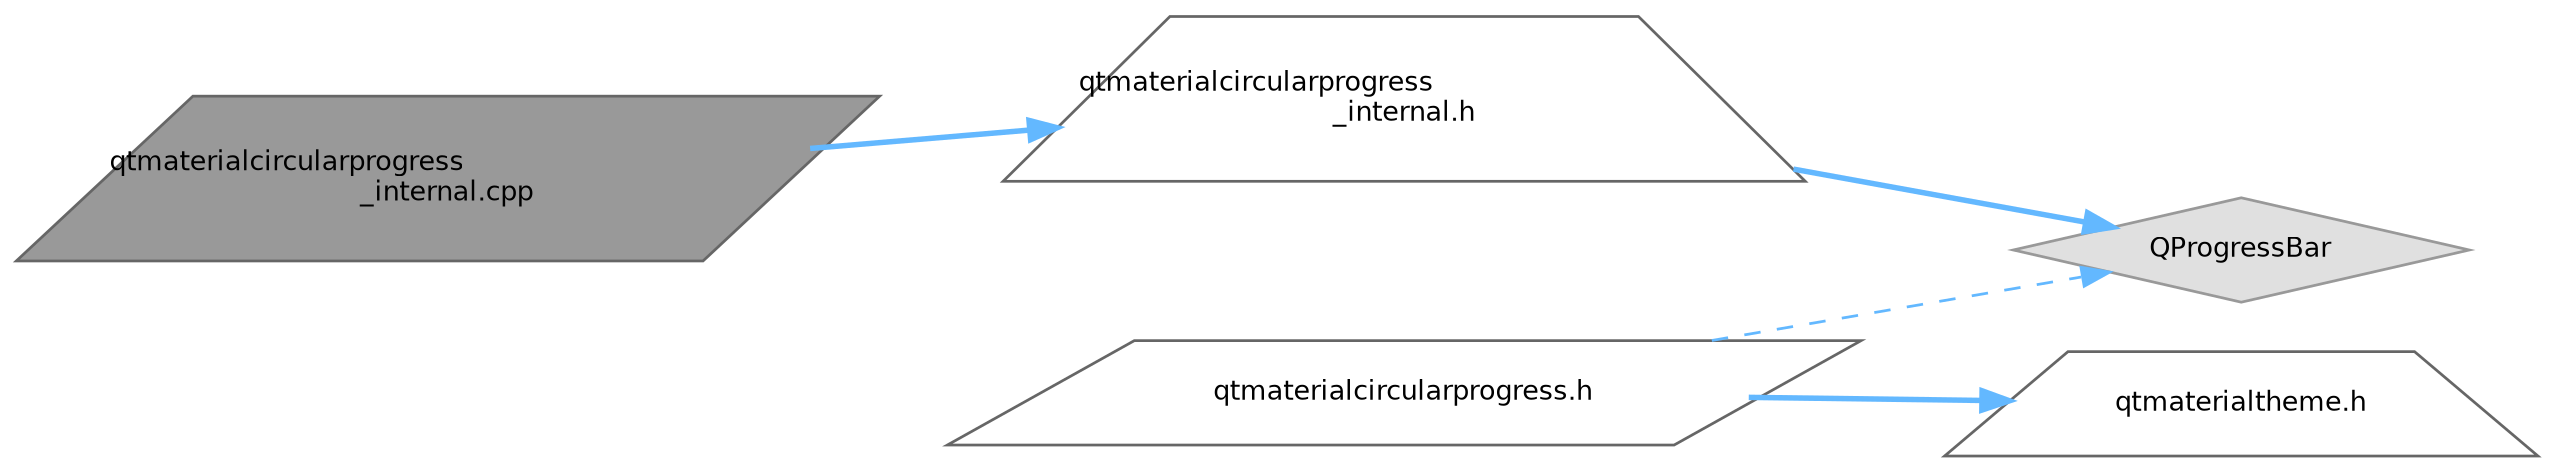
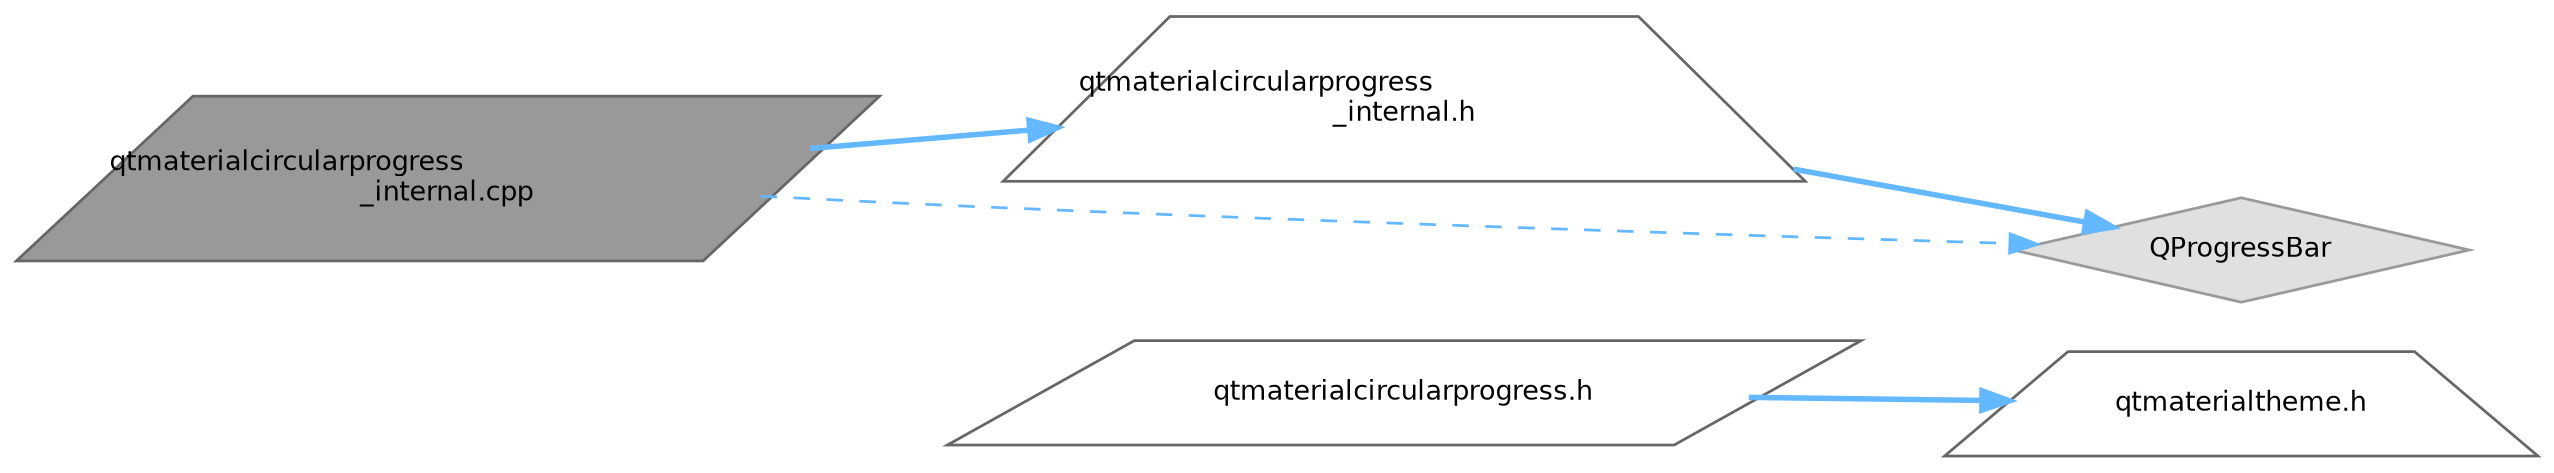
edge "qtmaterialcircularprogress.h" -> "QProgressBar": now "qtmaterialcircularprogress _internal.cpp" -> "QProgressBar"
